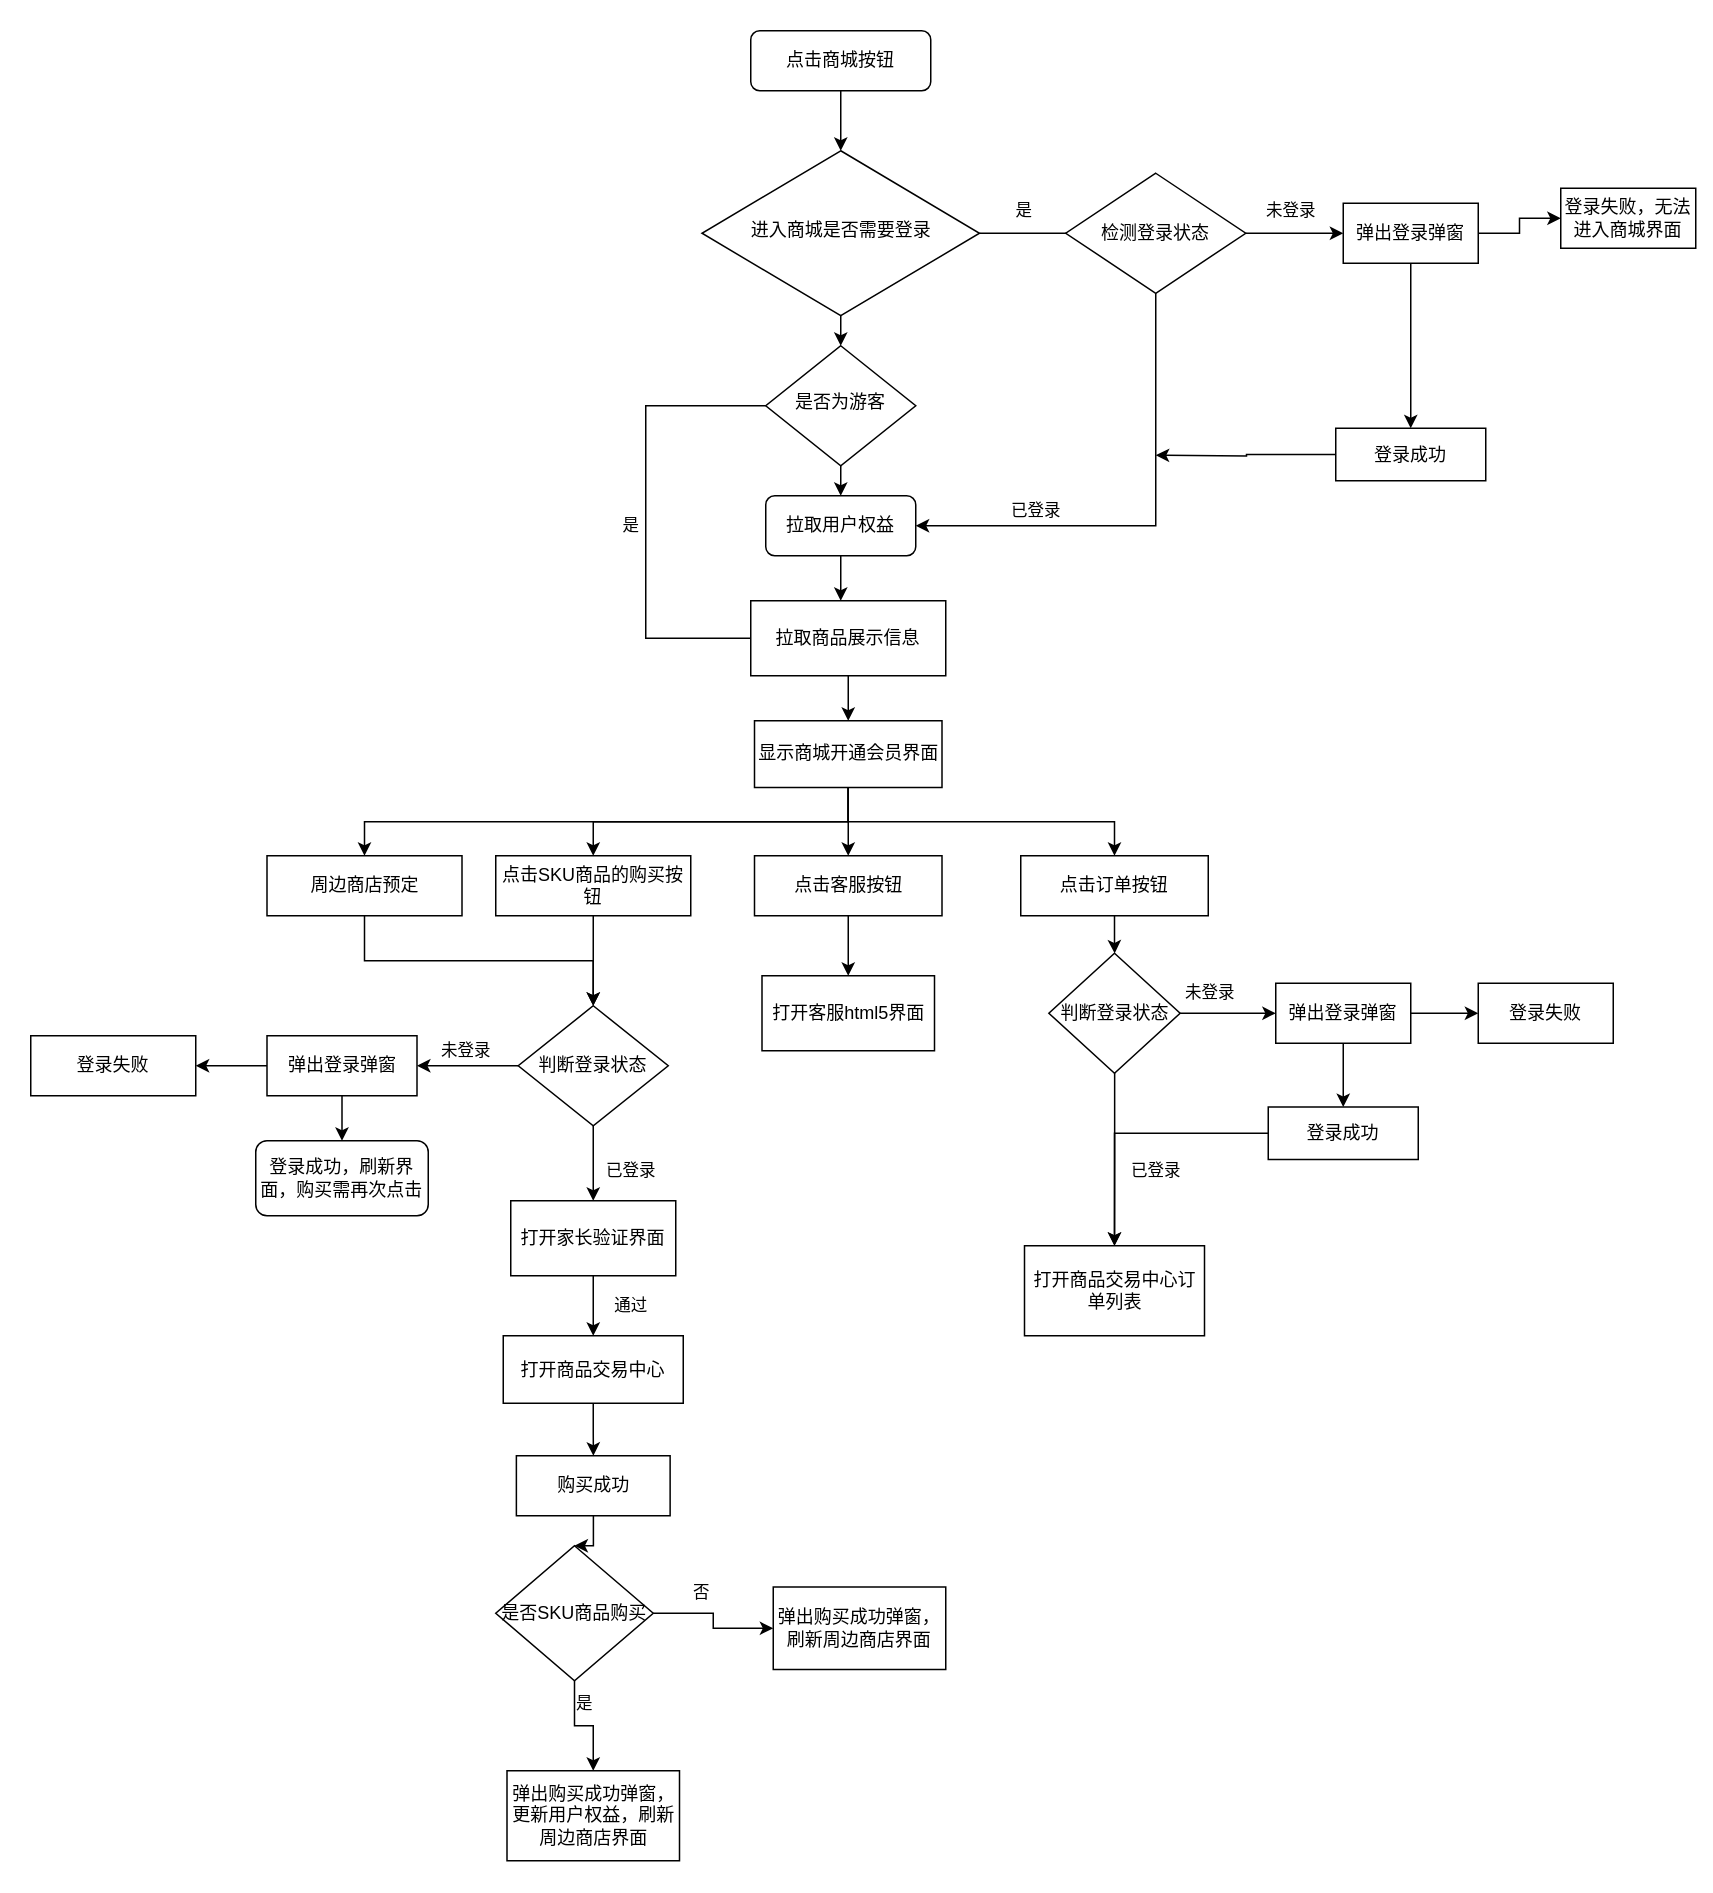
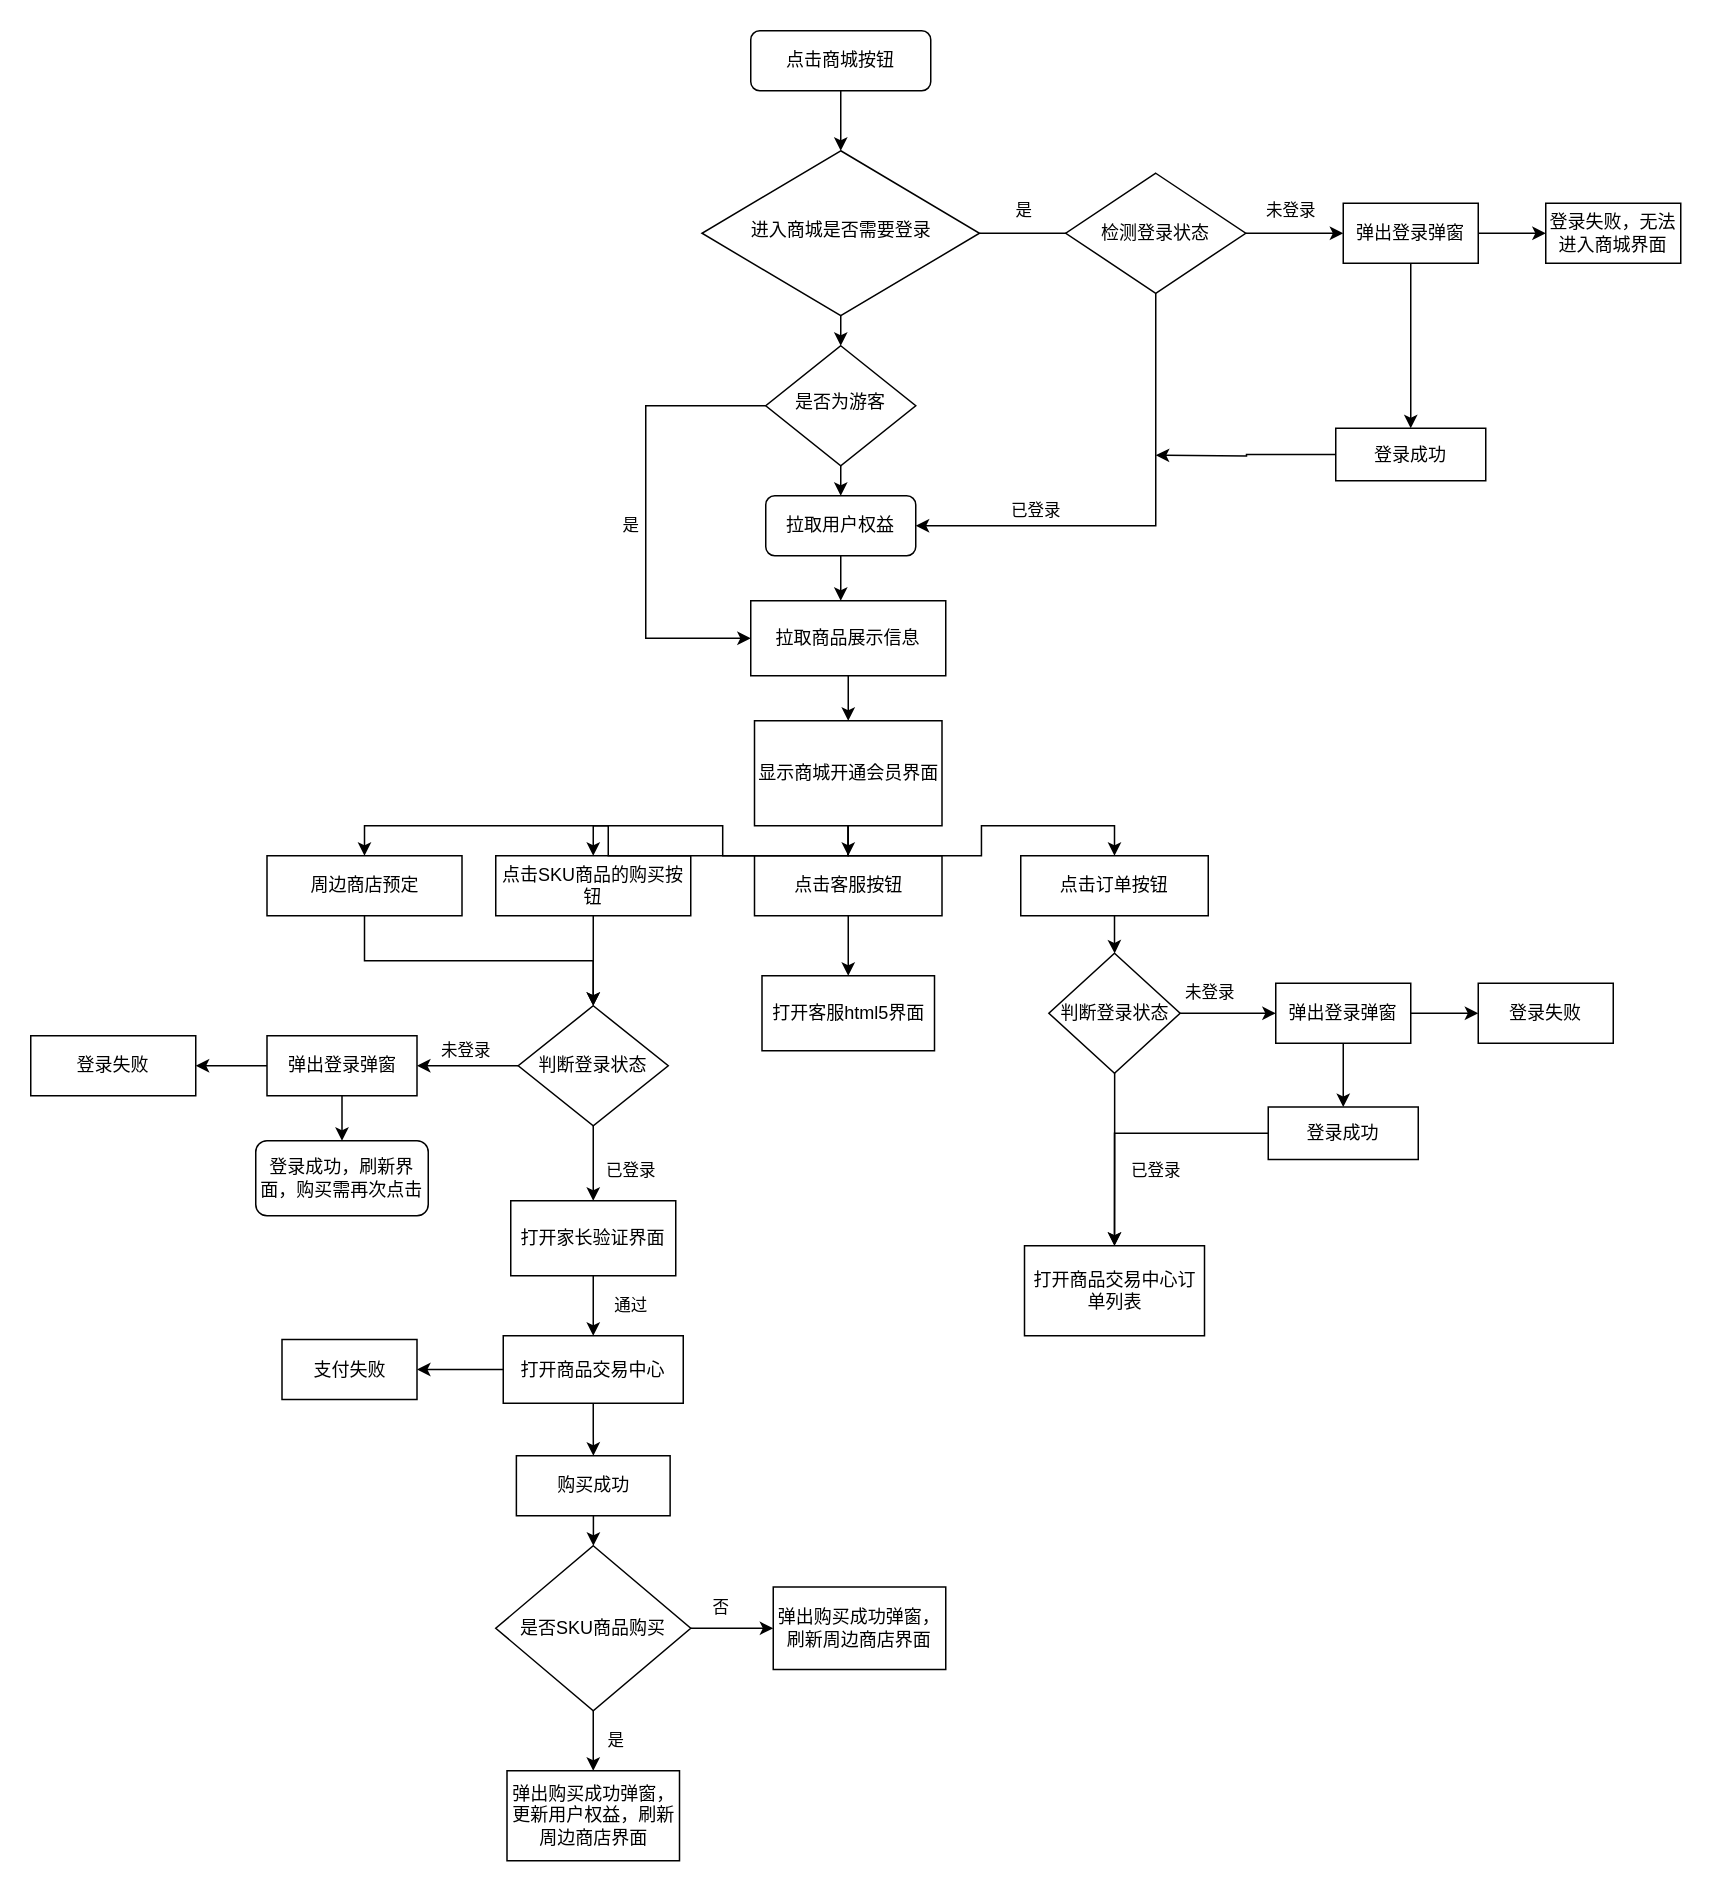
node "登录失败，无法进入商城界面": moved (1628, 218) -> (1613, 233)
edge "是否为游客" -- "拉取商品展示信息": arrowhead none -> classic
node "显示商城开通会员界面": size 188x67 -> 188x105
node "支付失败": added
edge "打开商品交易中心" -> "支付失败": added
node "是否SKU商品购买": size 158x135 -> 195x165
